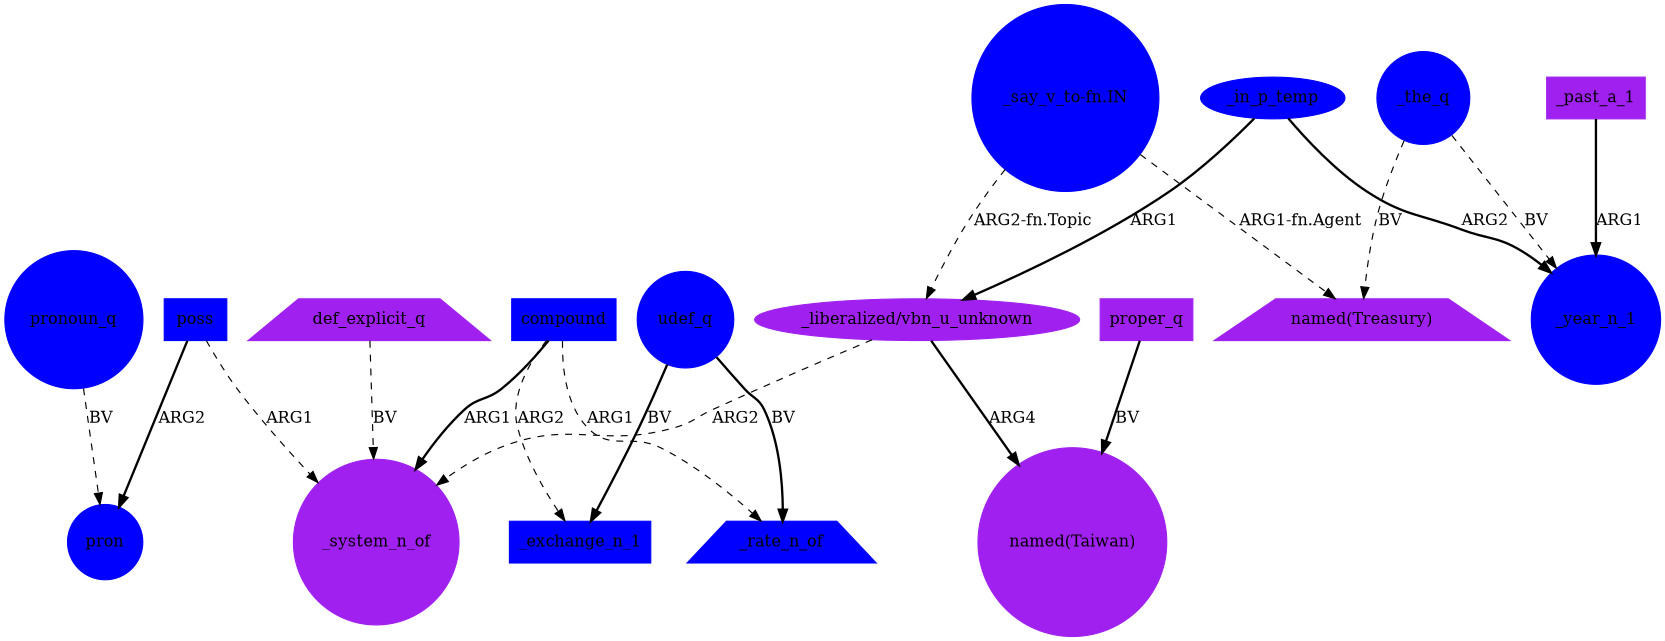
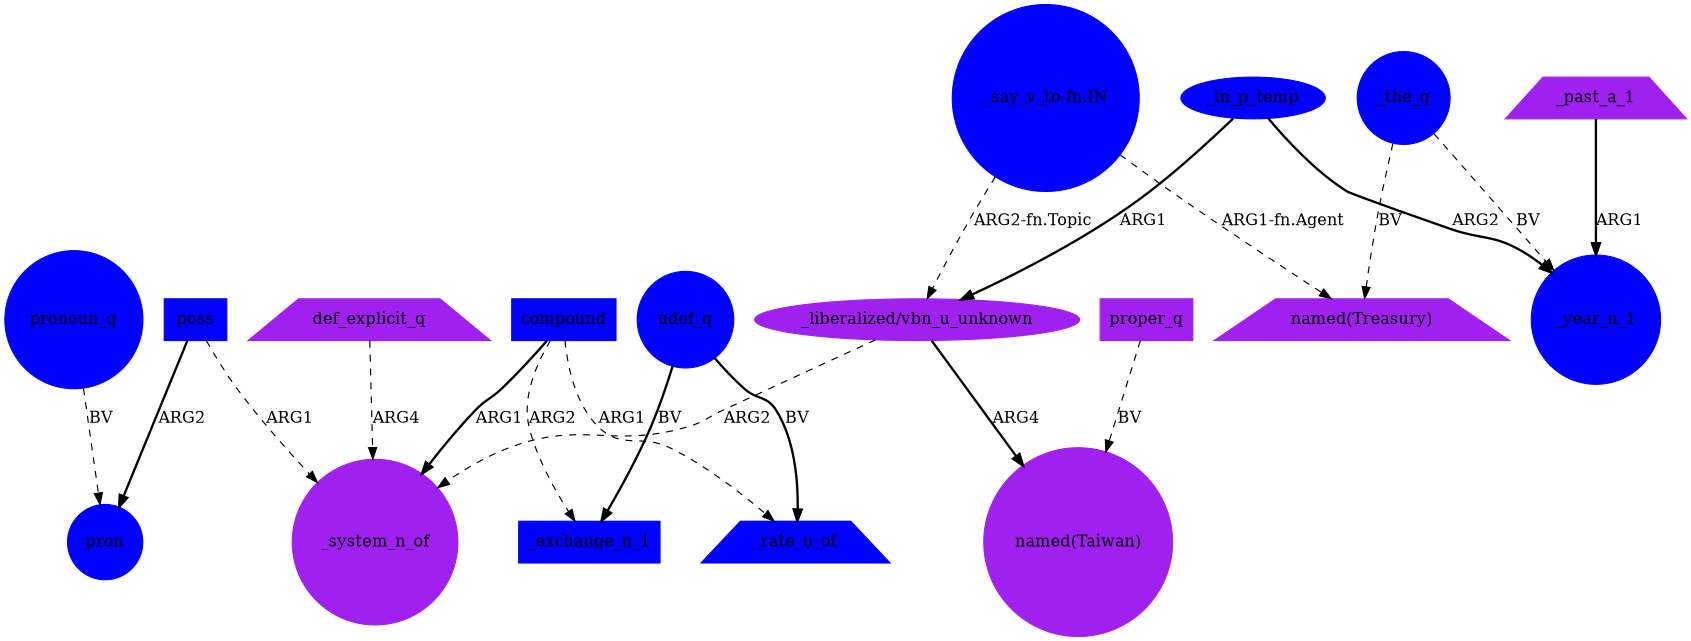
node "_past_a_1": shape box -> trapezium
edge "proper_q" -> "named(Taiwan)": style bold -> dashed
edge "def_explicit_q" -> "_system_n_of": label "BV" -> "ARG4"
